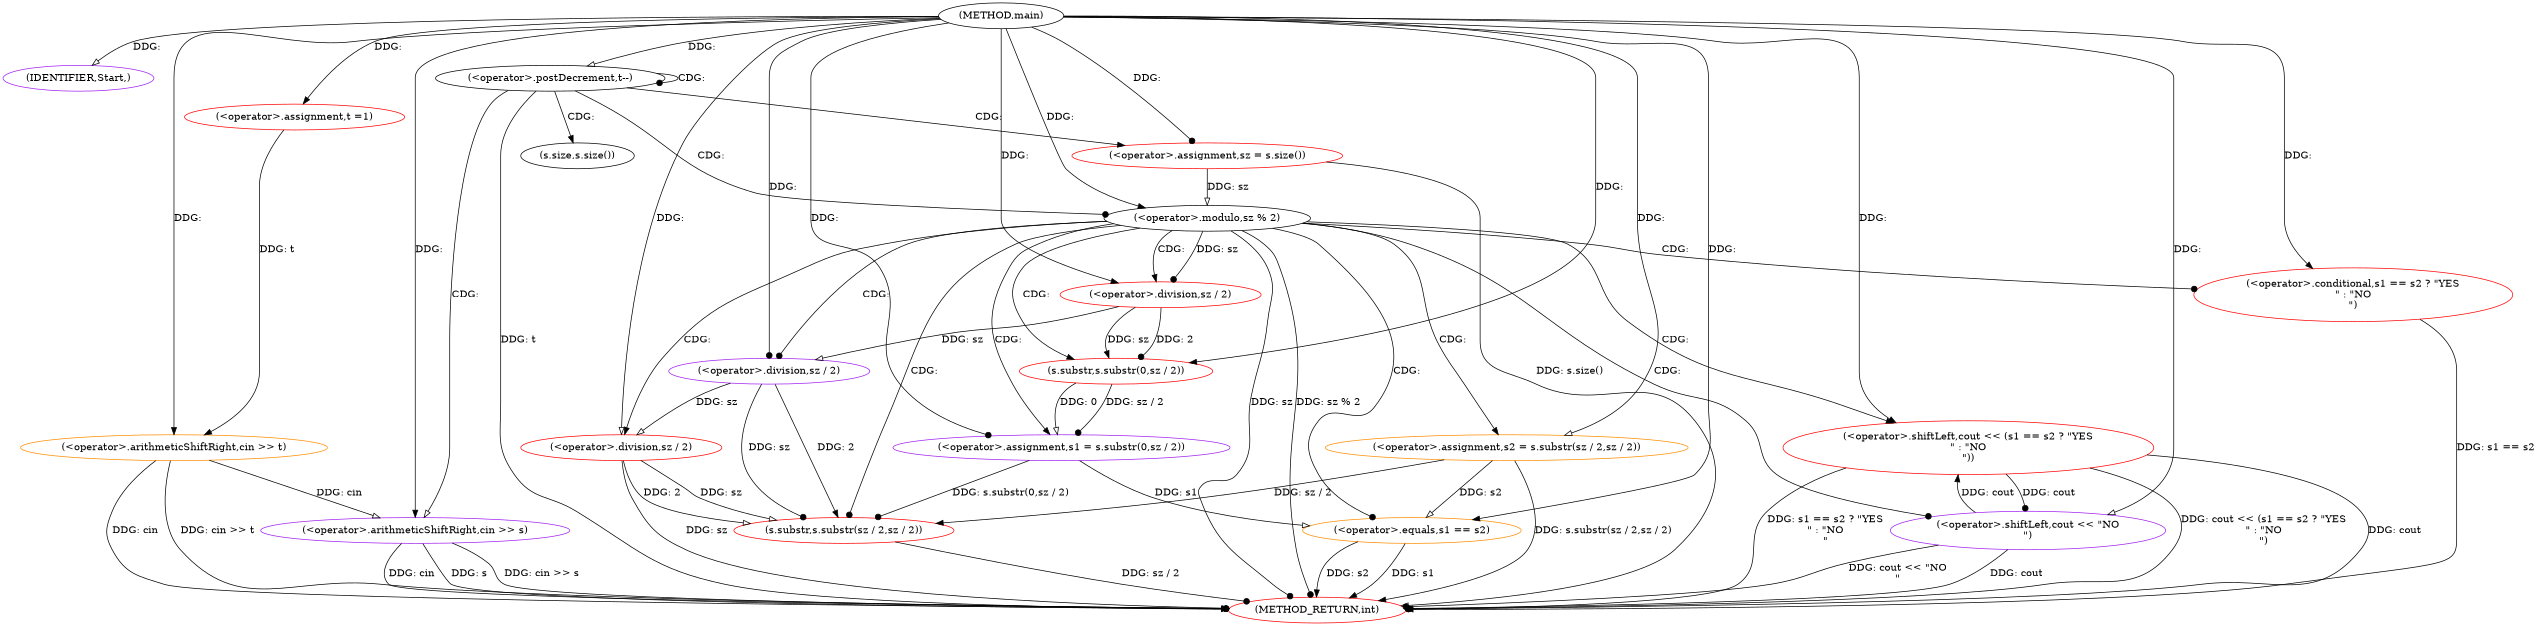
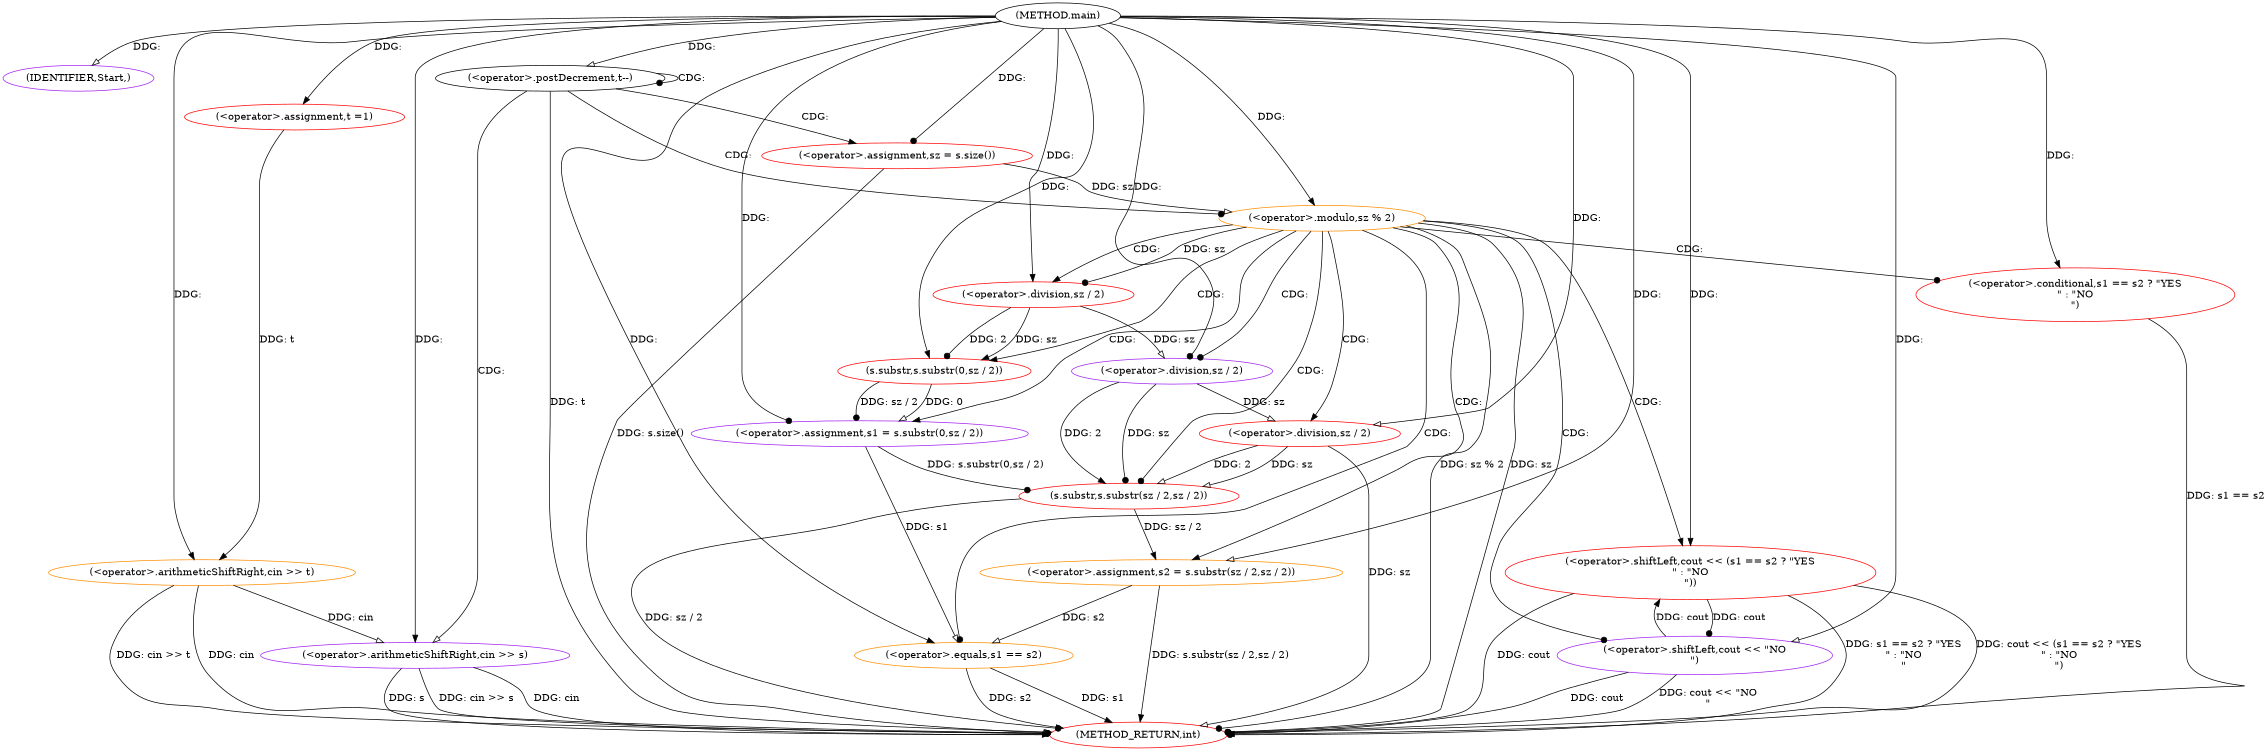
node "(s.size,s.size())": removed
node "(<operator>.modulo,sz % 2)": color black -> darkorange
edge "(<operator>.assignment,s2 = s.substr(sz / 2,sz / 2))" -> "(s.substr,s.substr(sz / 2,sz / 2))": reversed
